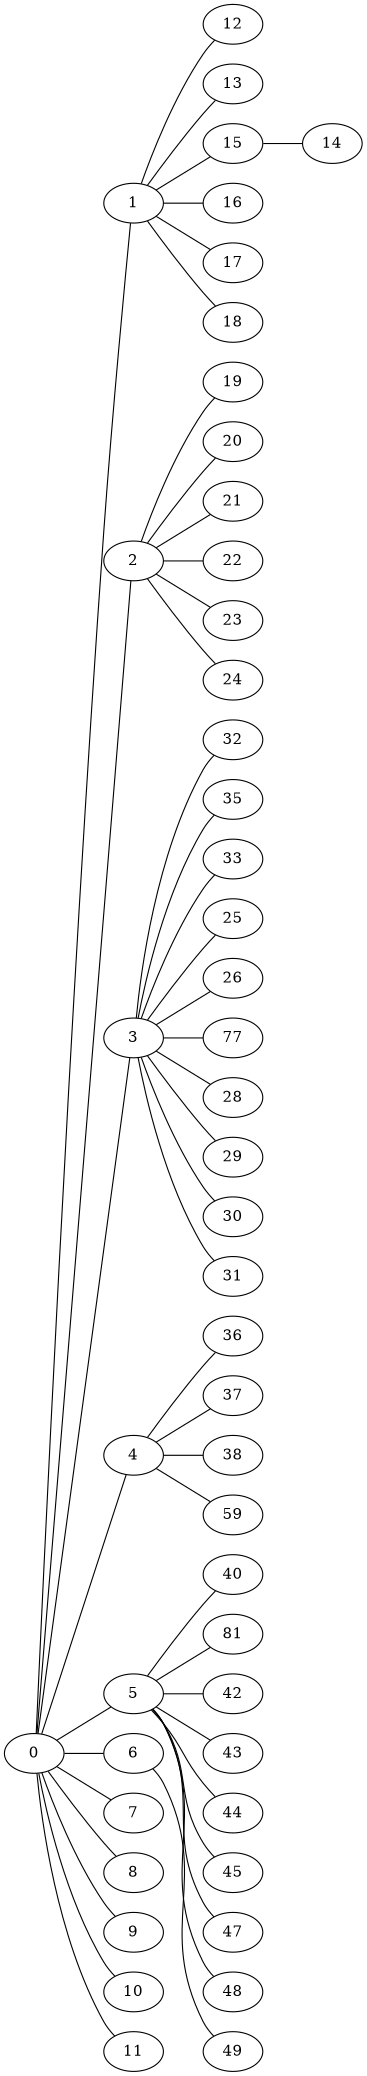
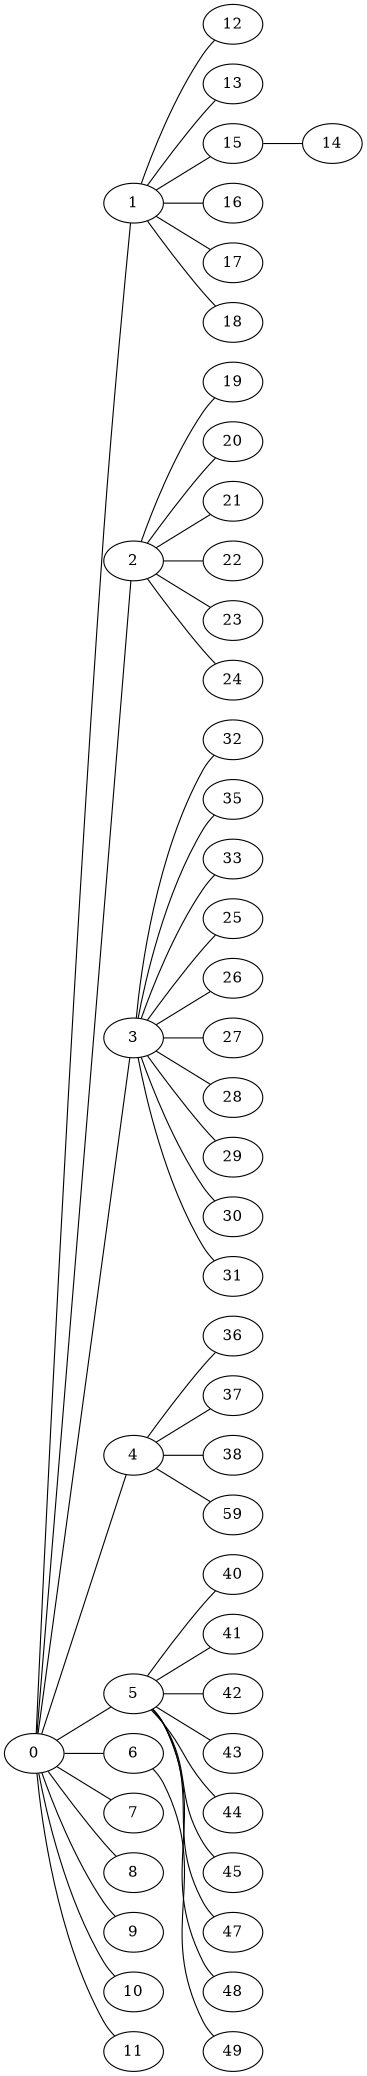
node "77": label "77" -> "27"
node "81": label "81" -> "41"
